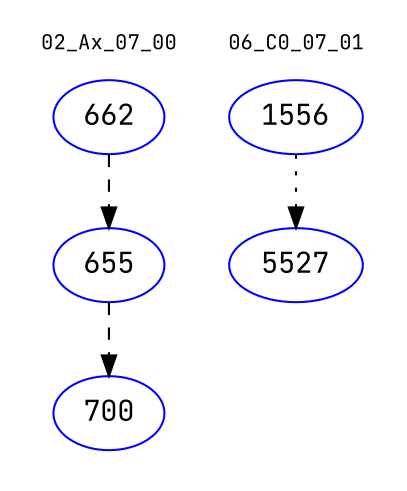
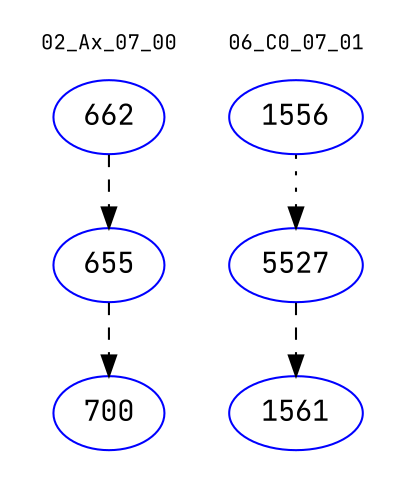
node "1561": added
